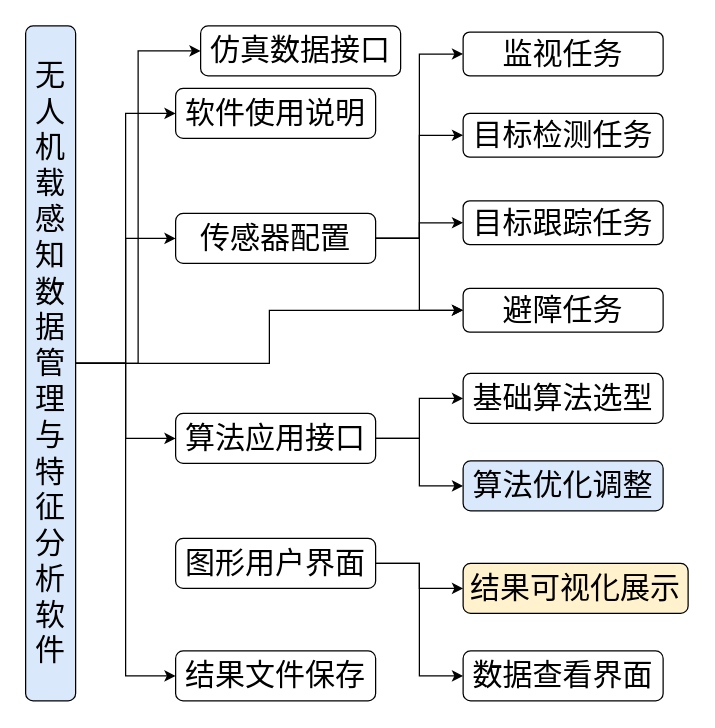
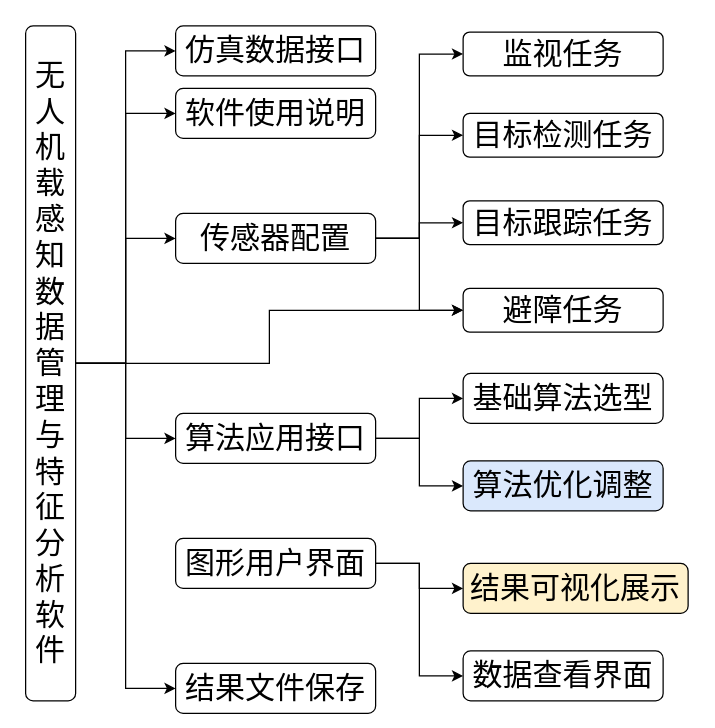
node "仿真数据接口": moved (301, 51) -> (276, 51)
node "无人机载感知数据管理与特征分析软件": fillcolor #dae8fc -> #ffffff
node "结果文件保存": moved (276, 676) -> (276, 688)
